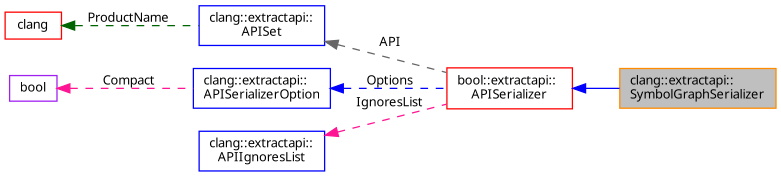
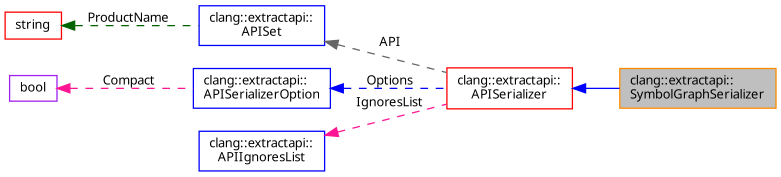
node "clang": label "clang" -> "string"
node "bool::extractapi:: APISerializer": label "bool::extractapi:: APISerializer" -> "clang::extractapi:: APISerializer"
